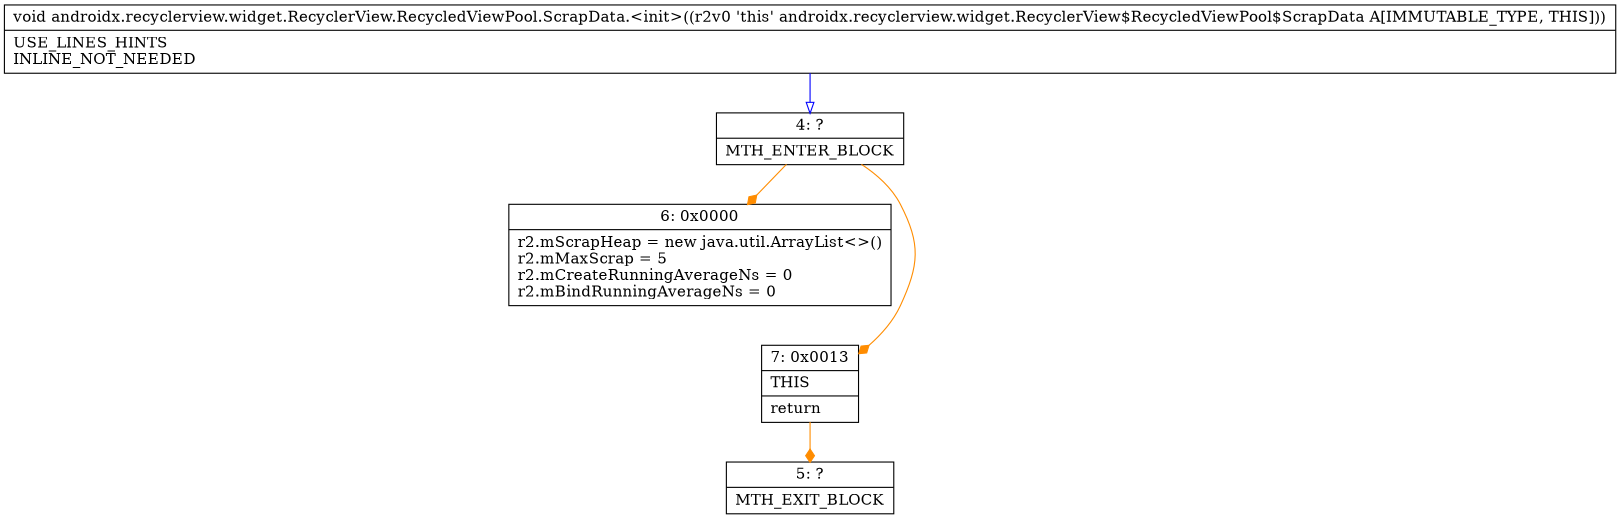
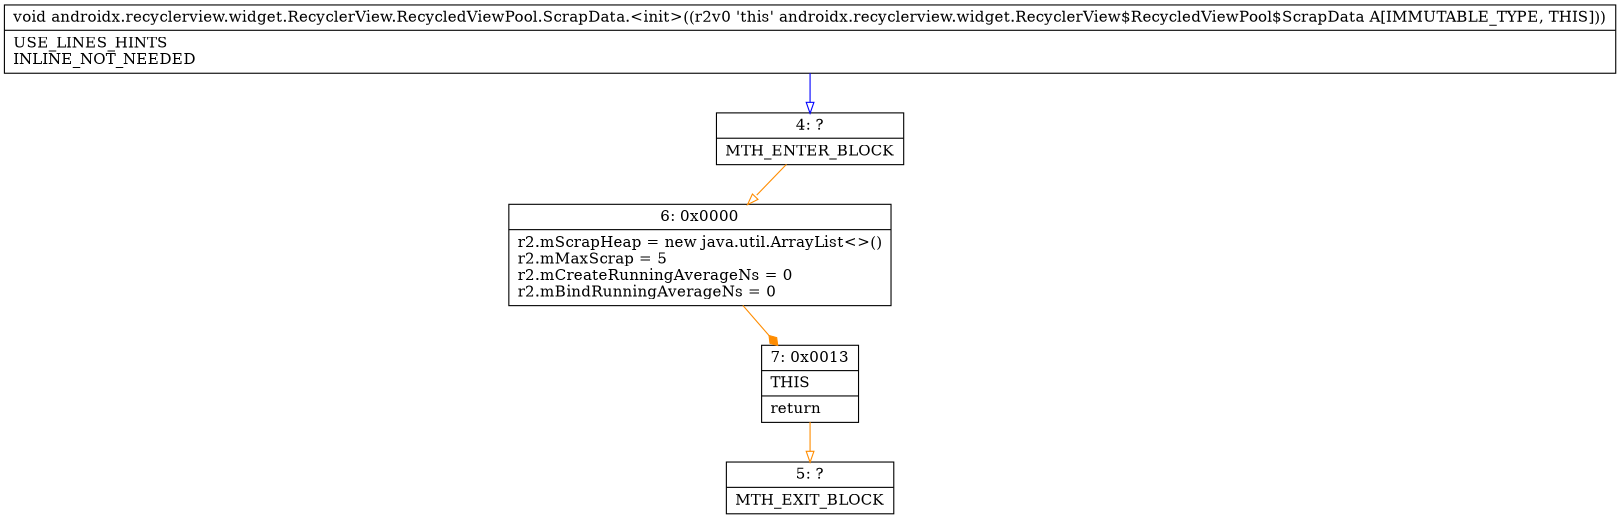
edge "4: ?" -> "6: 0x0000": arrowhead diamond -> onormal
edge "4: ?" -> "7: 0x0013": now "6: 0x0000" -> "7: 0x0013"
edge "7: 0x0013" -> "5: ?": arrowhead diamond -> onormal
